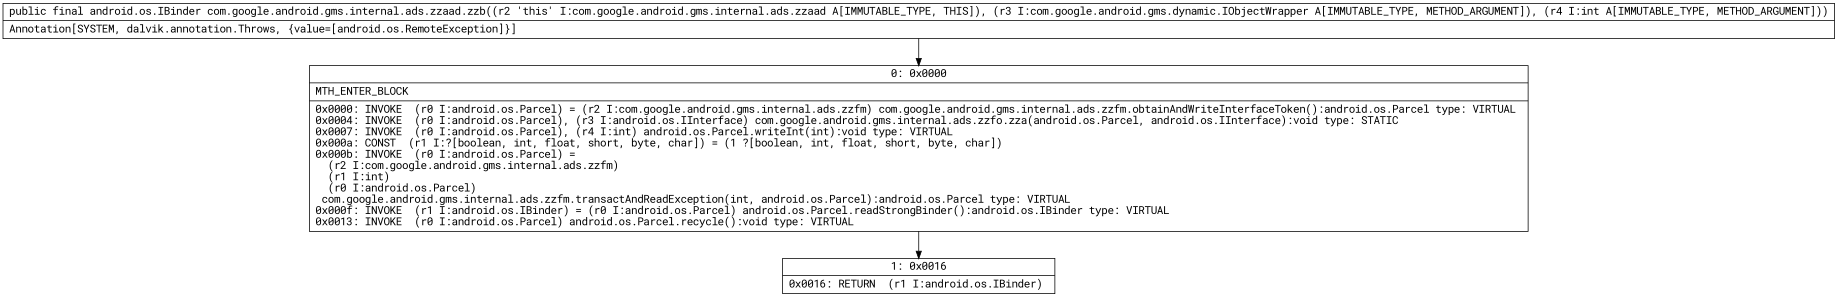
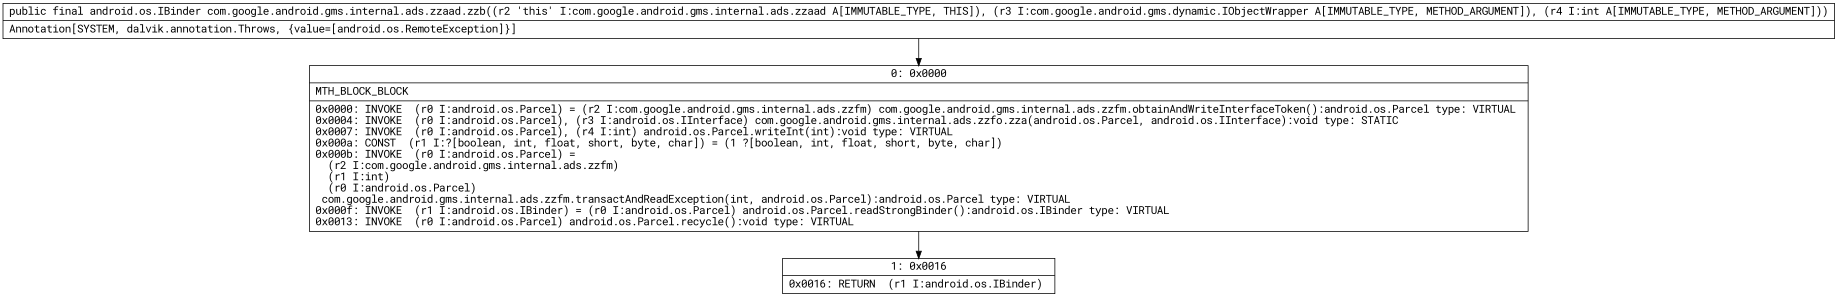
node "0: 0x0000": text "MTH_ENTER_BLOCK" -> "MTH_BLOCK_BLOCK"
